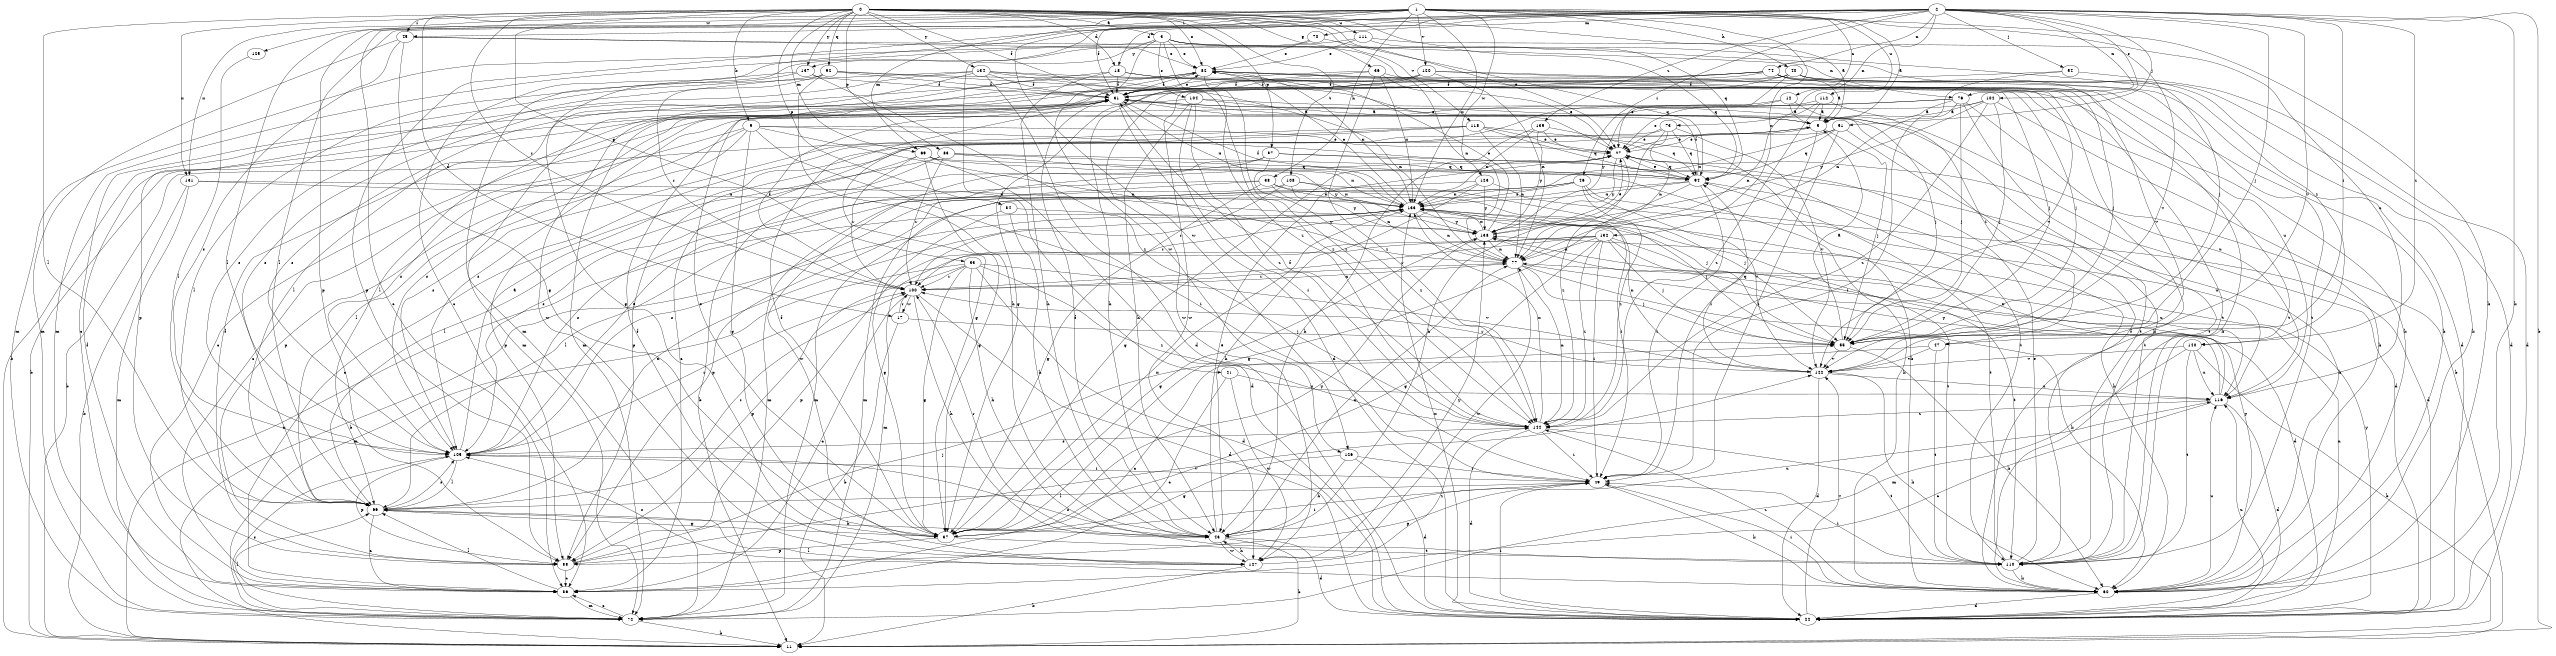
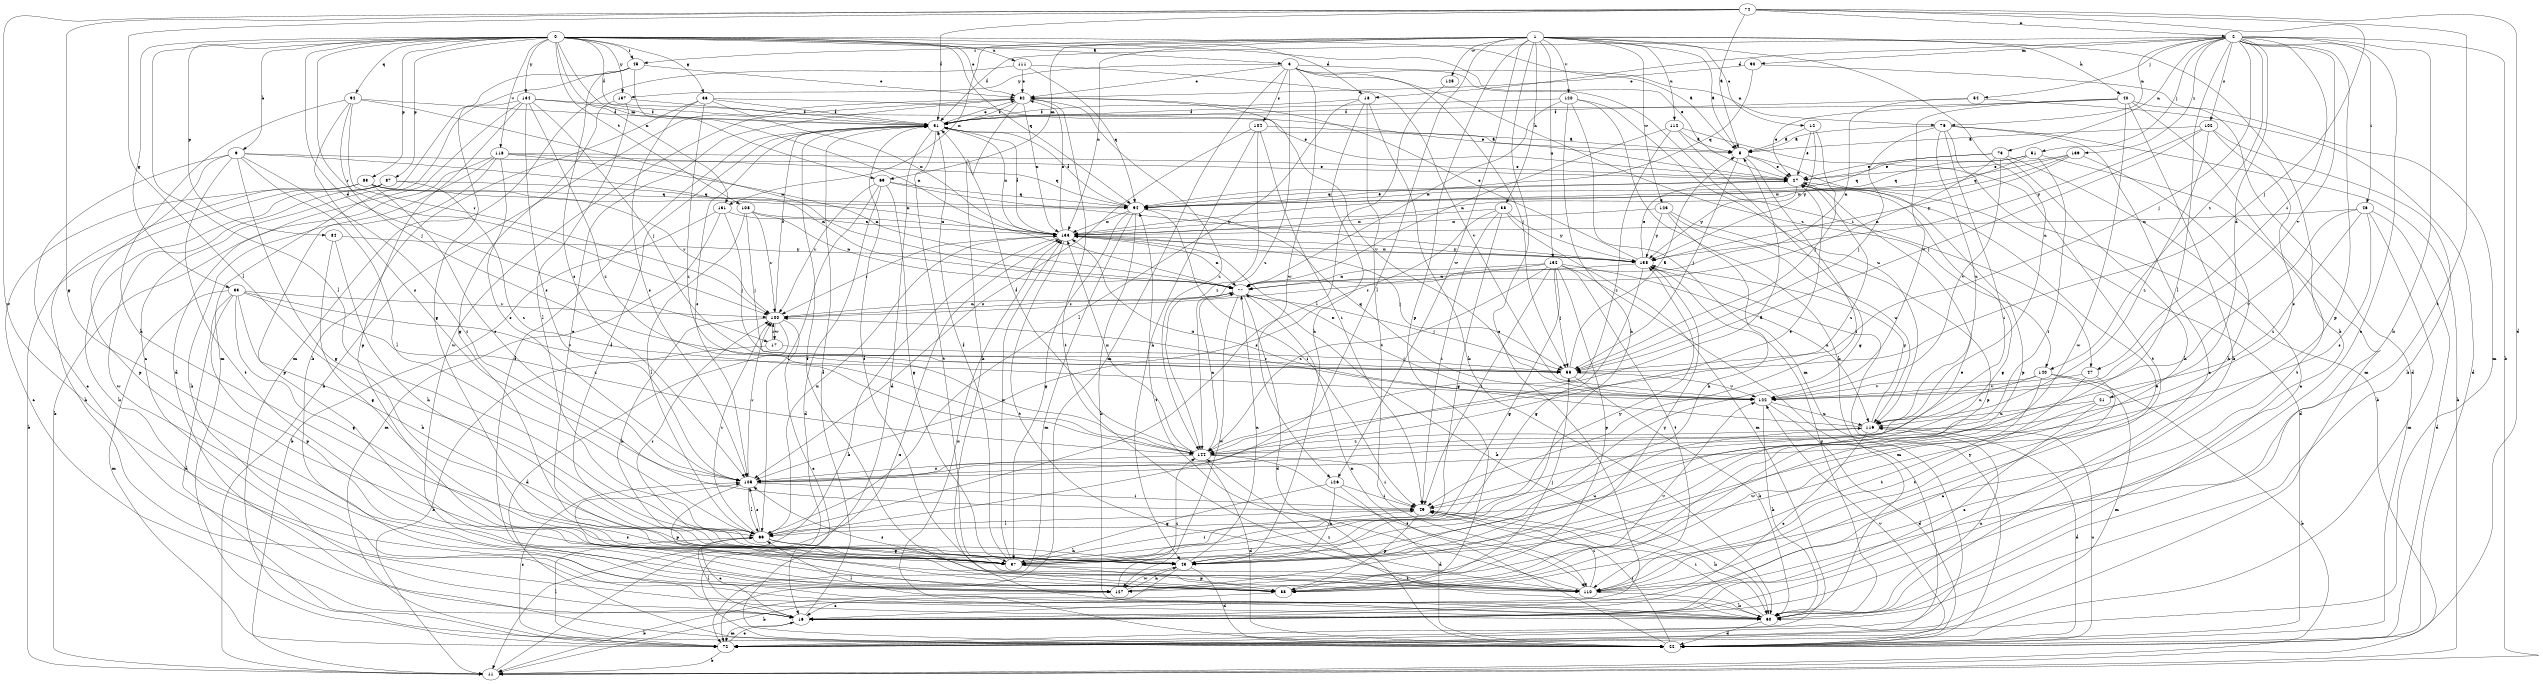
node "70": label "70" -> "90"
edge "2" -> "74": reversed
edge "104" -> "47": now "3" -> "47"
edge "46" -> "133": label "s" -> "x"
edge "137" -> "144": removed, label "z"
edge "83" -> "60": label "k" -> "h"
node "86": label "86" -> "16"
